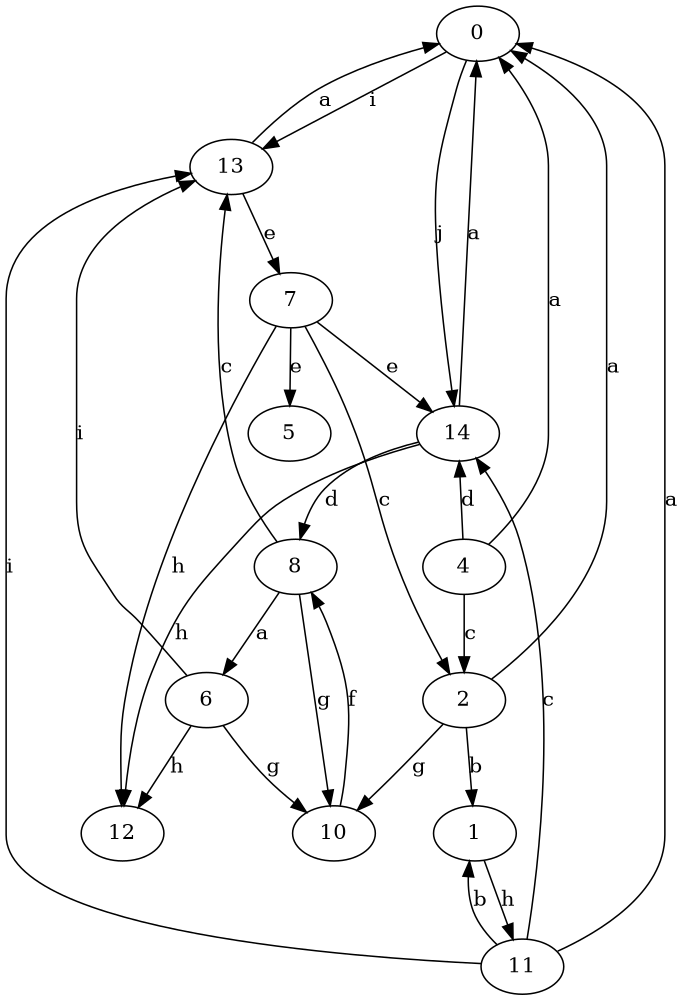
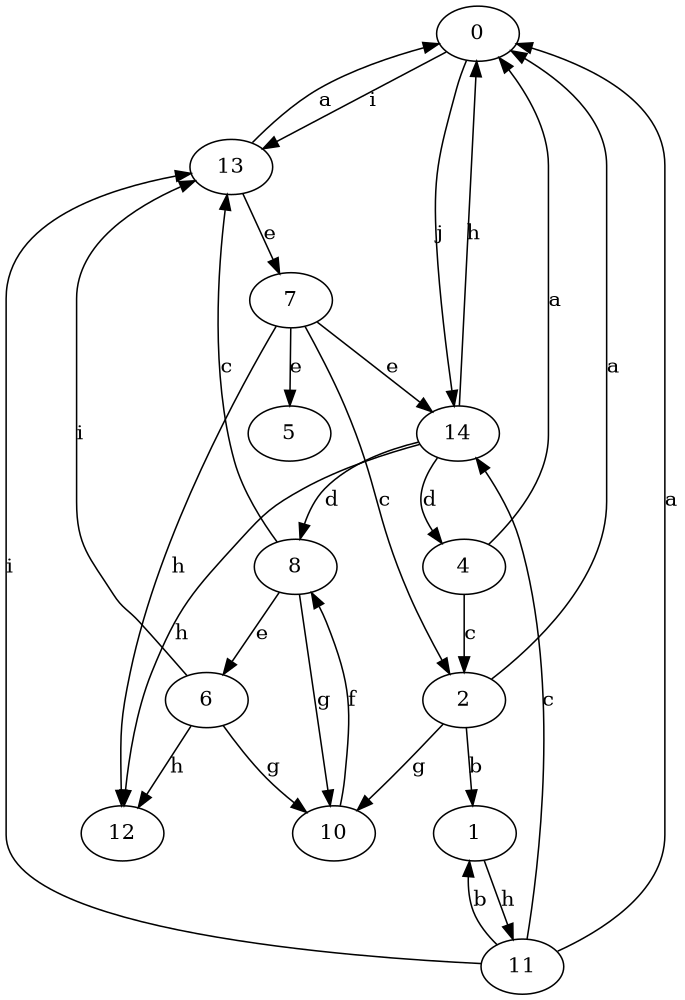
edge "14" -> "0": label "a" -> "h"
edge "4" -> "14": reversed
edge "8" -> "6": label "a" -> "e"
